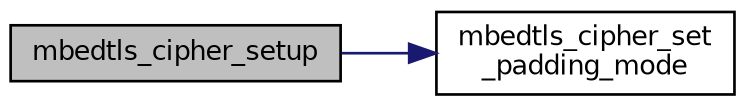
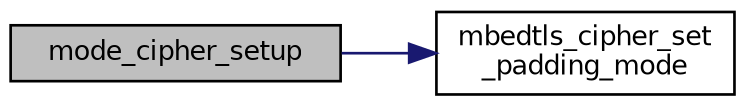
node "mbedtls_cipher_setup": label "mbedtls_cipher_setup" -> "mode_cipher_setup"
